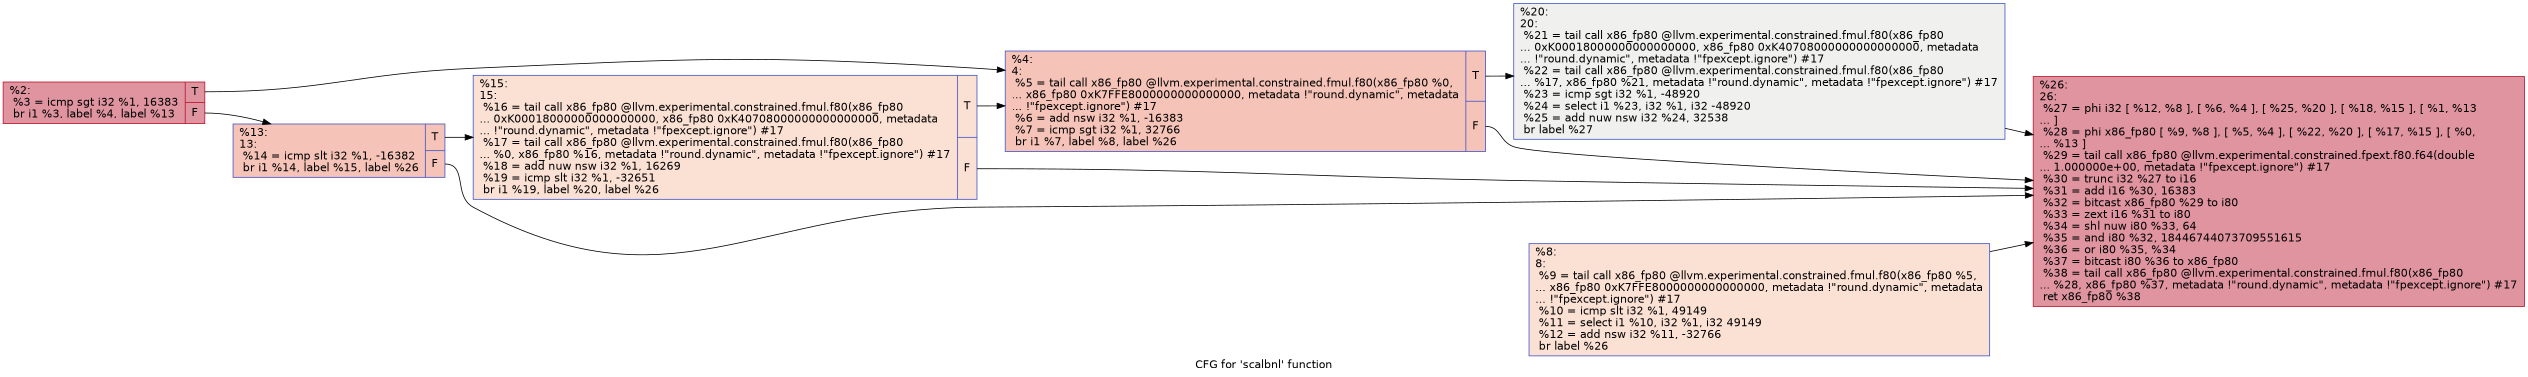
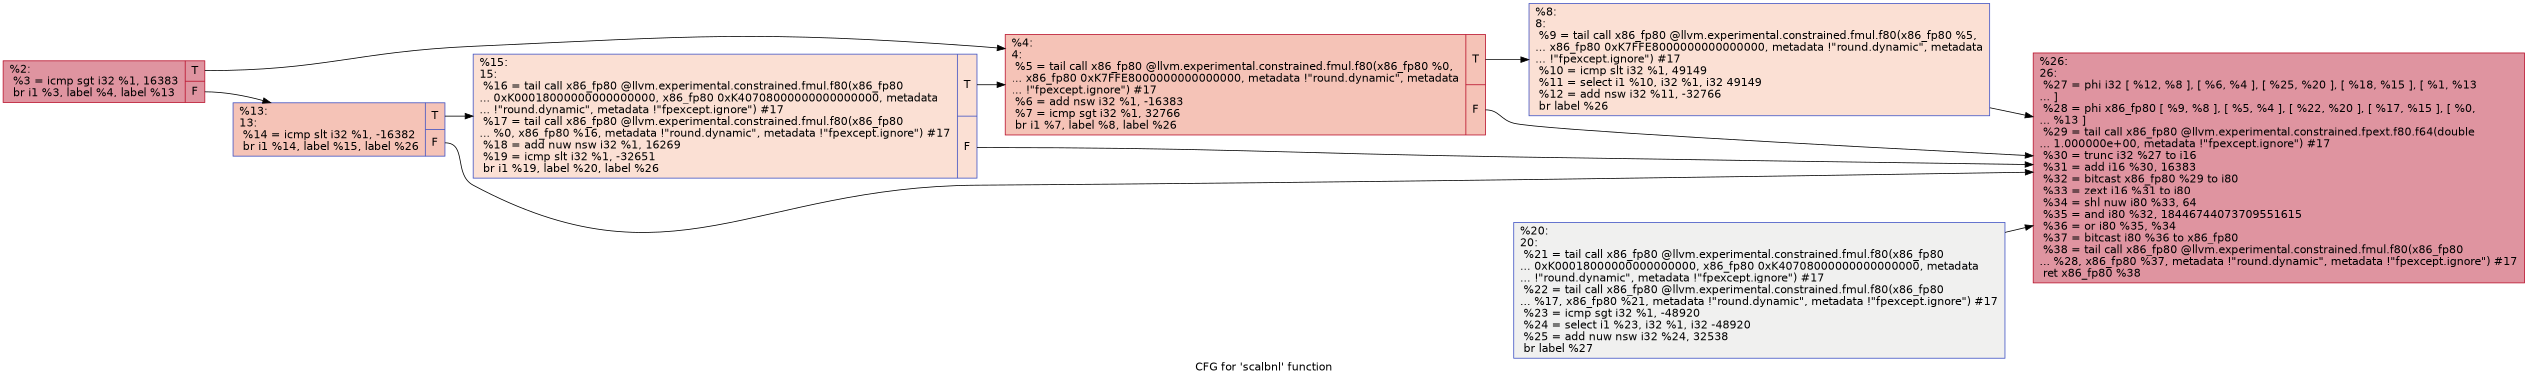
edge "%4:" -> "%20:": now "%4:" -> "%8:"
node "%4:": color #3d50c3ff -> #b70d28ff
